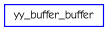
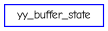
node "yy_buffer_buffer": label "yy_buffer_buffer" -> "yy_buffer_state"
